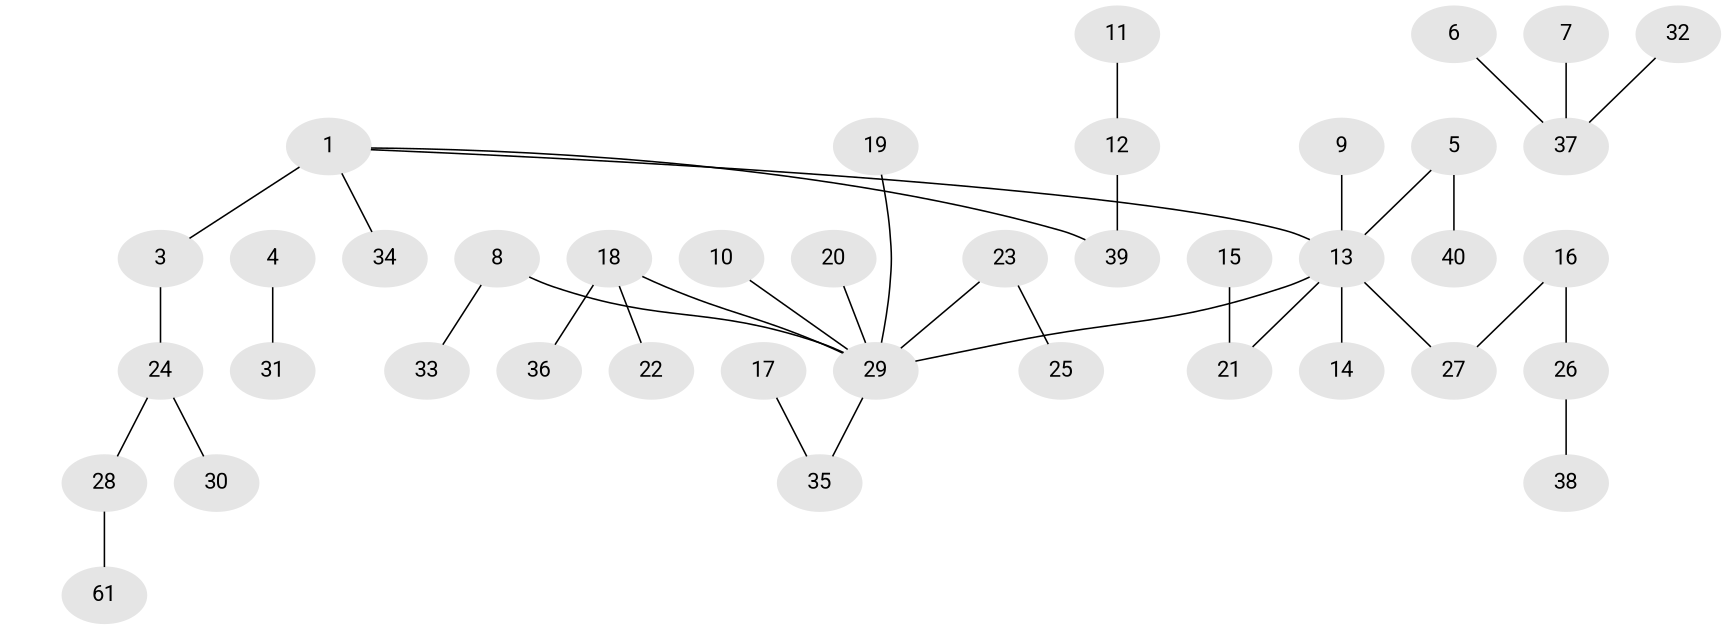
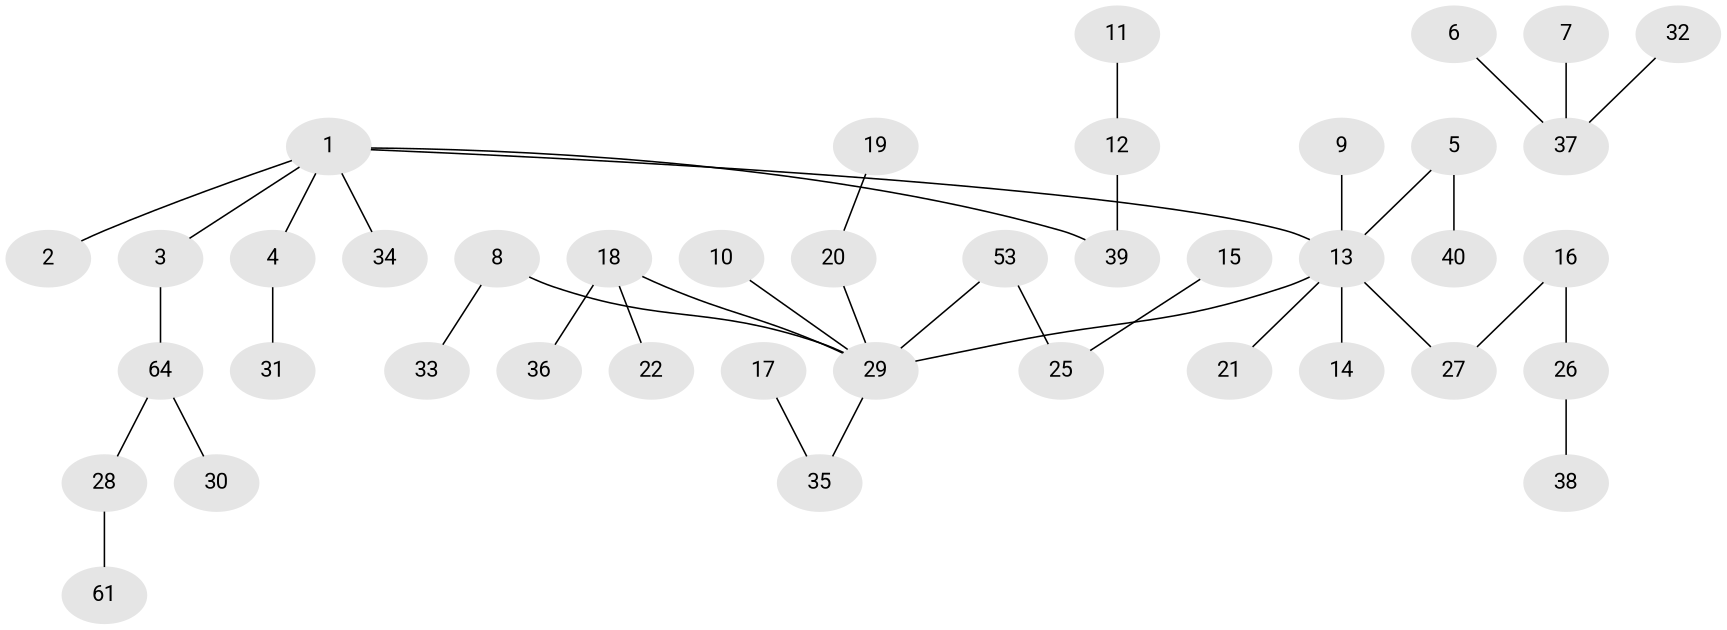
edge "1" -- "4": added
node "2": added
edge "19" -- "29": now "19" -- "20"
node "23": label "23" -> "53"
edge "15" -- "21": now "15" -- "25"
node "24": label "24" -> "64"
